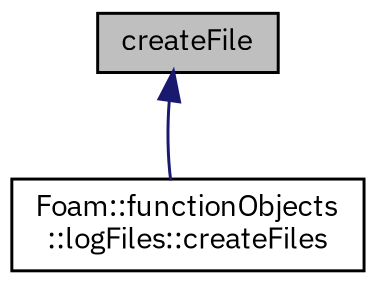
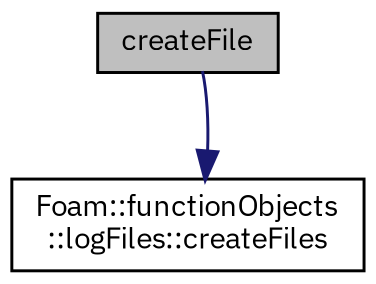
edge "Foam::functionObjects ::logFiles::createFiles" -> "createFile": reversed
